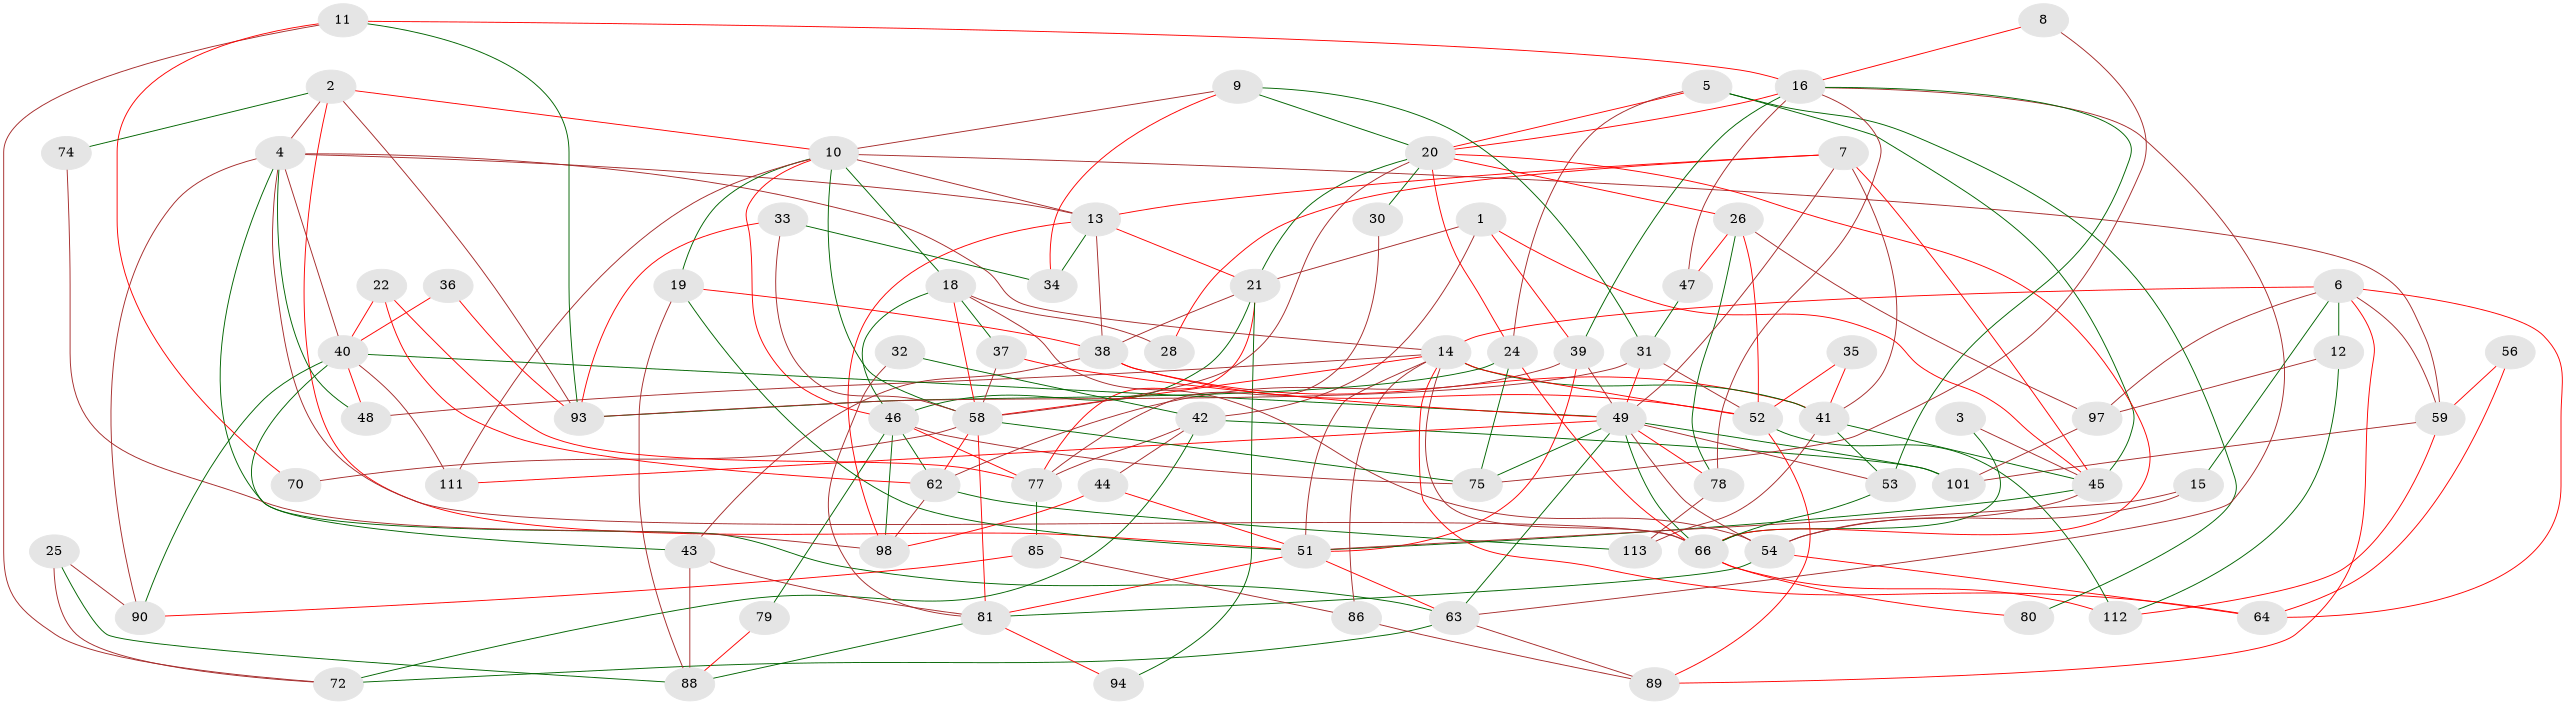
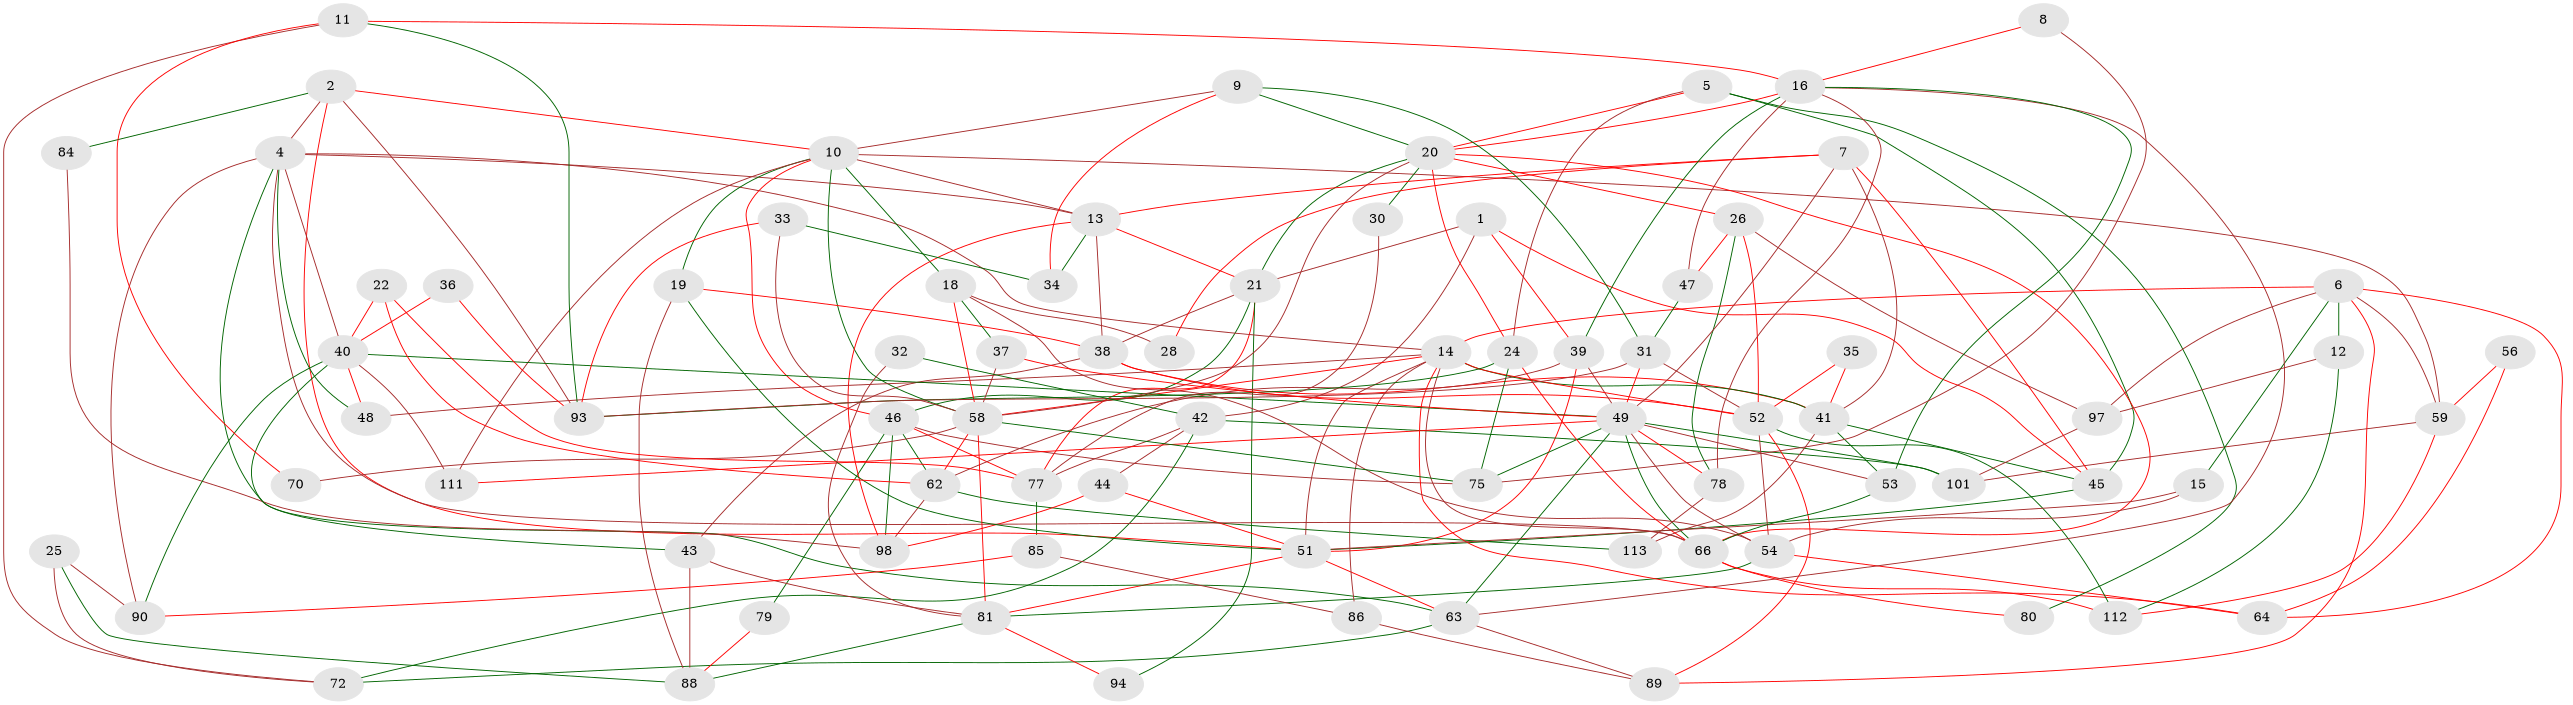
node "74": label "74" -> "84"
edge "18" -- "46": removed
node "3": removed
edge "45" -- "54": now "52" -- "54"
